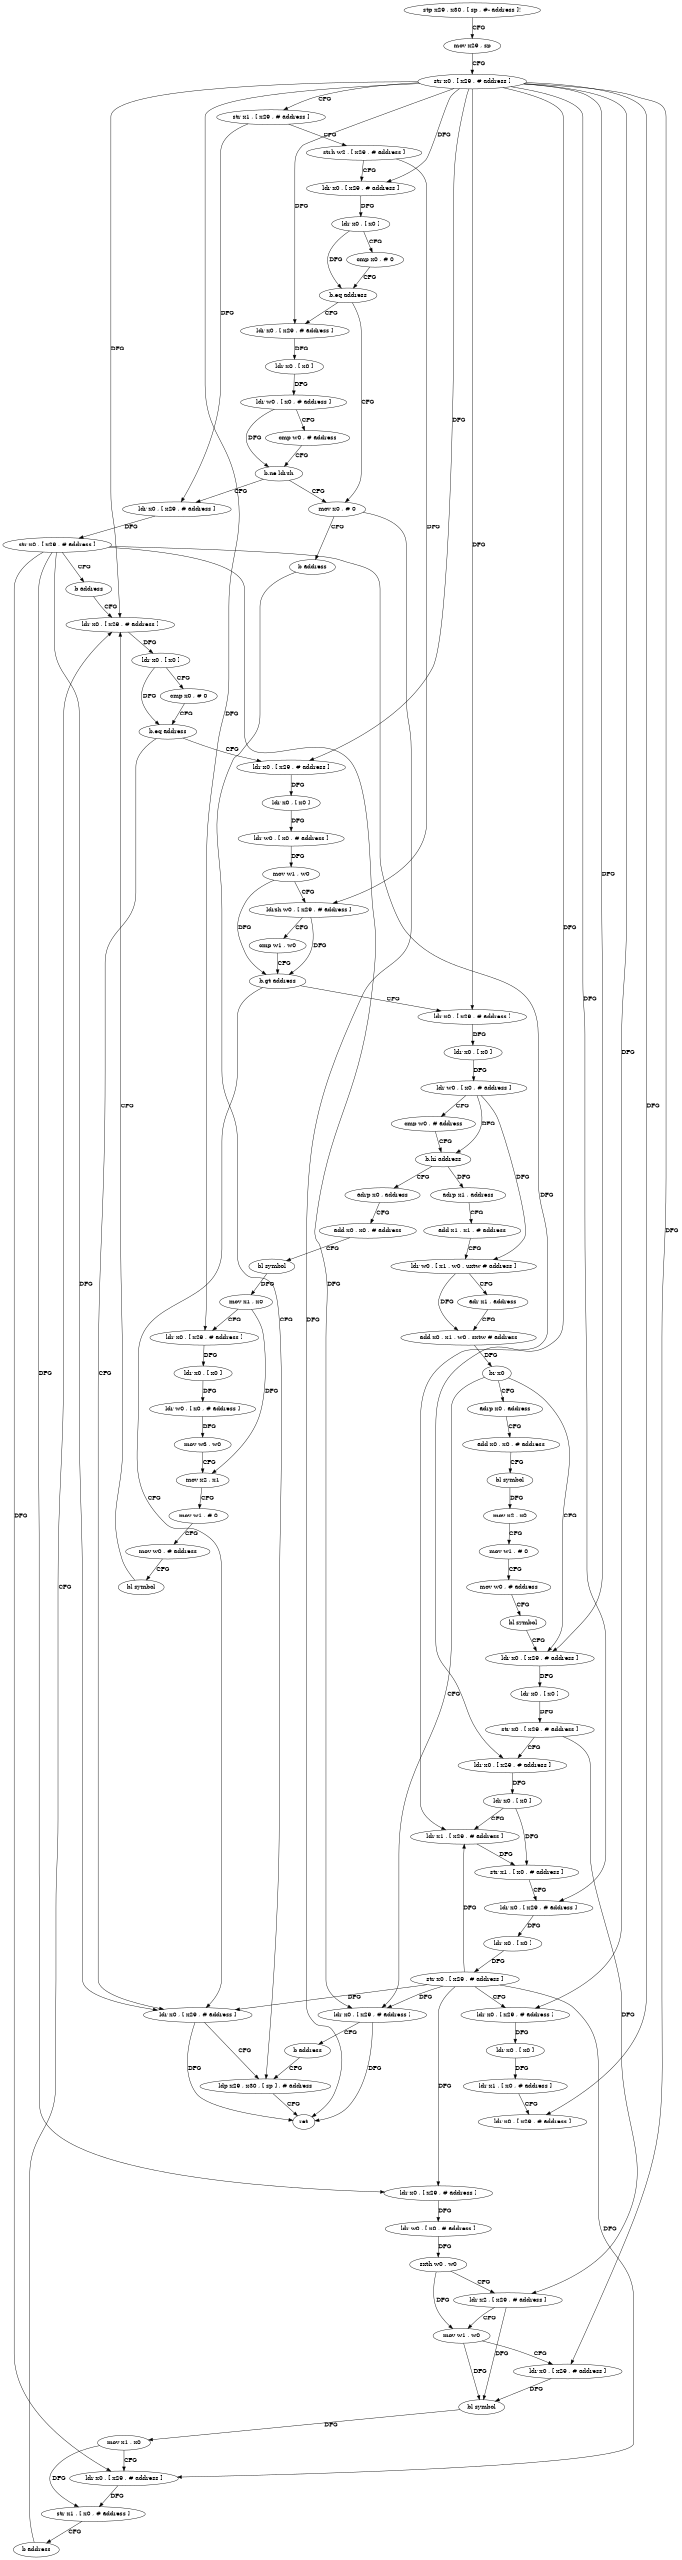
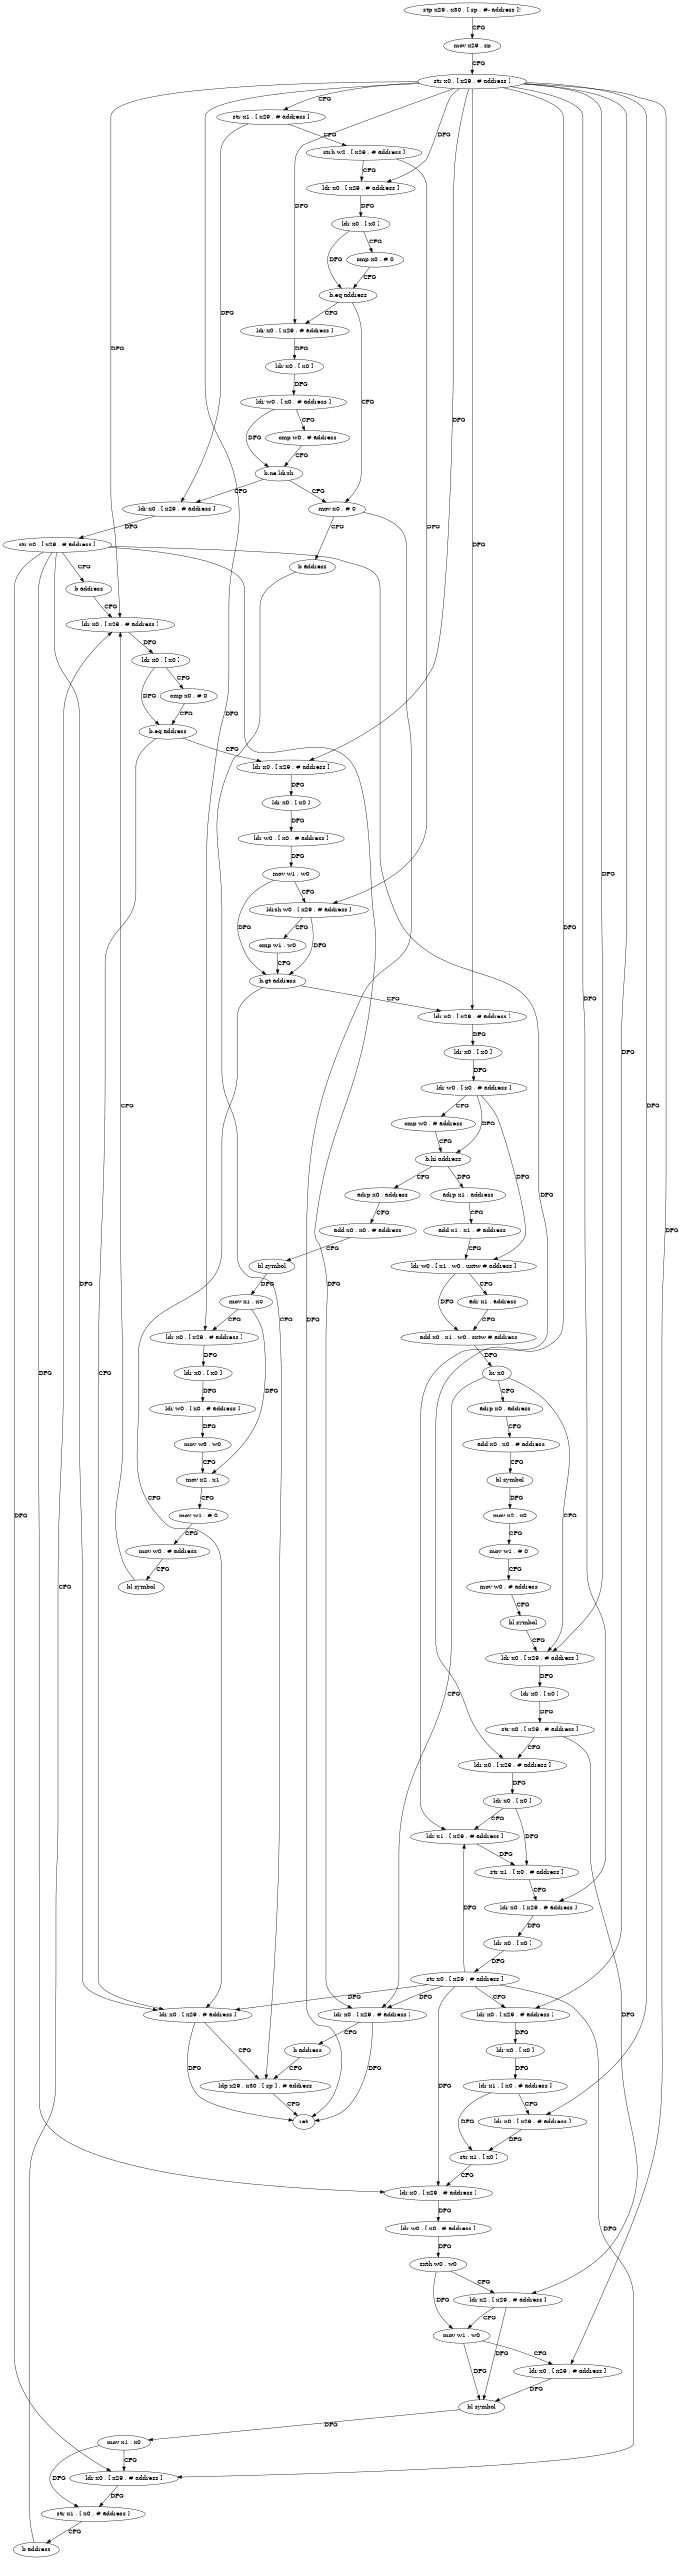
node "str x1 , [ x0 ]": added
